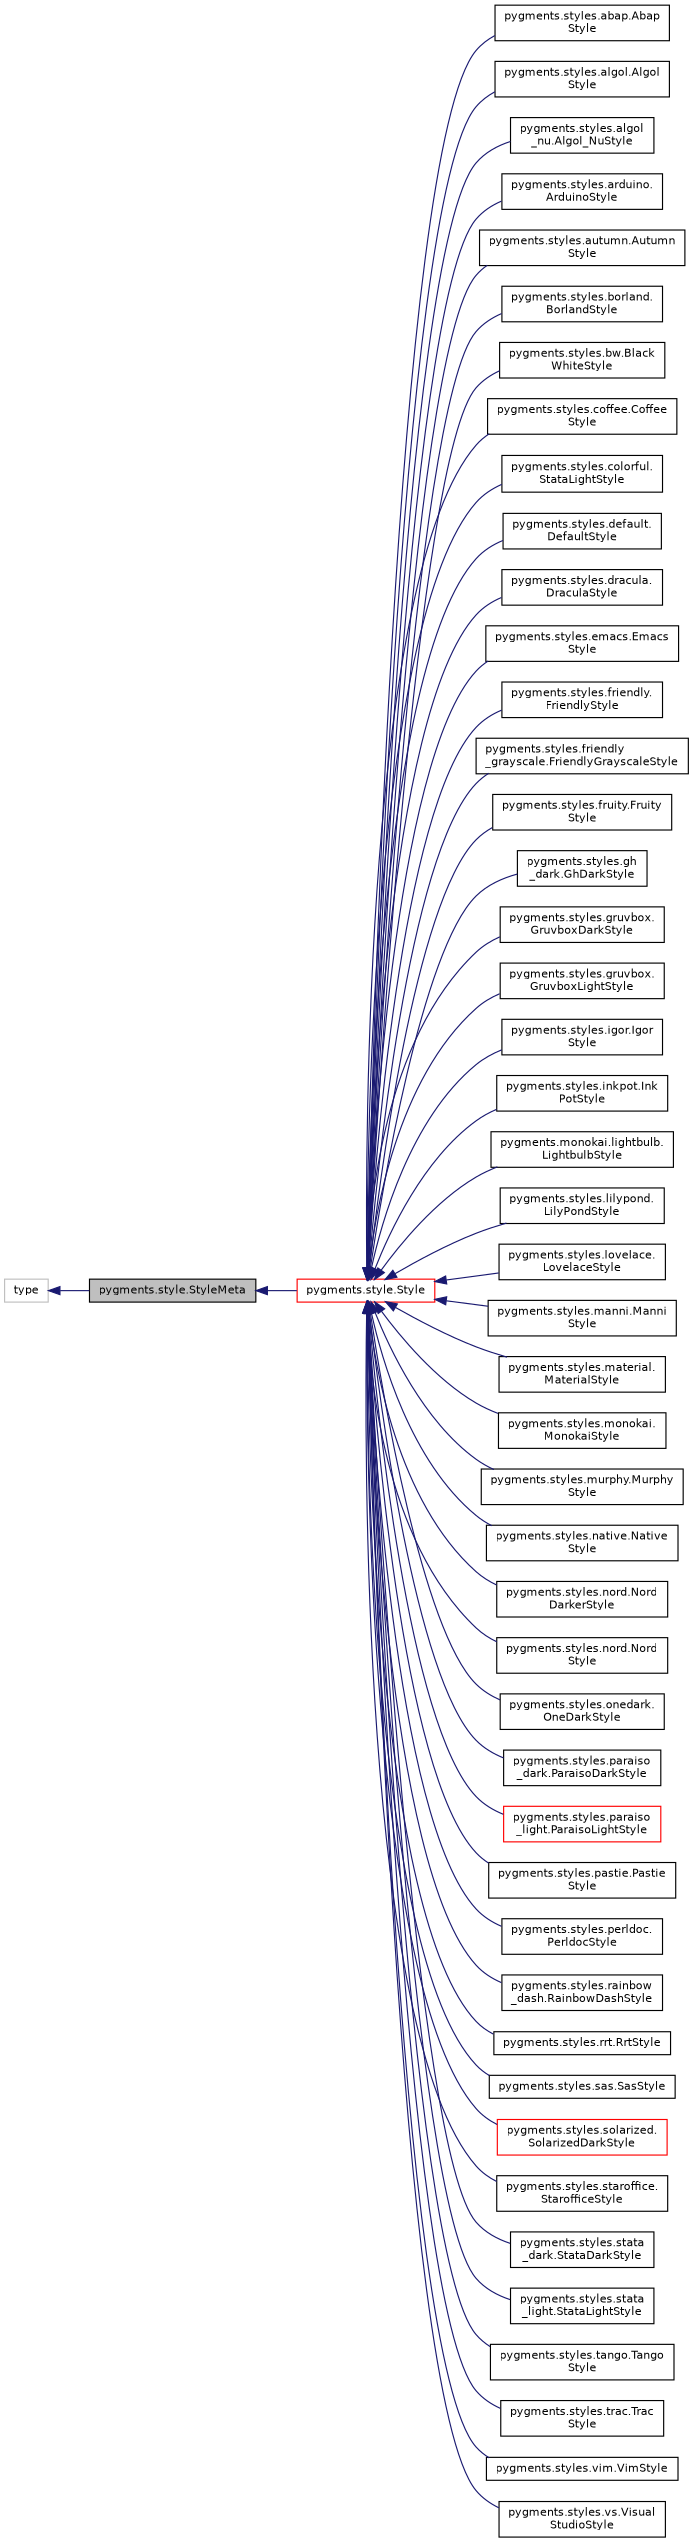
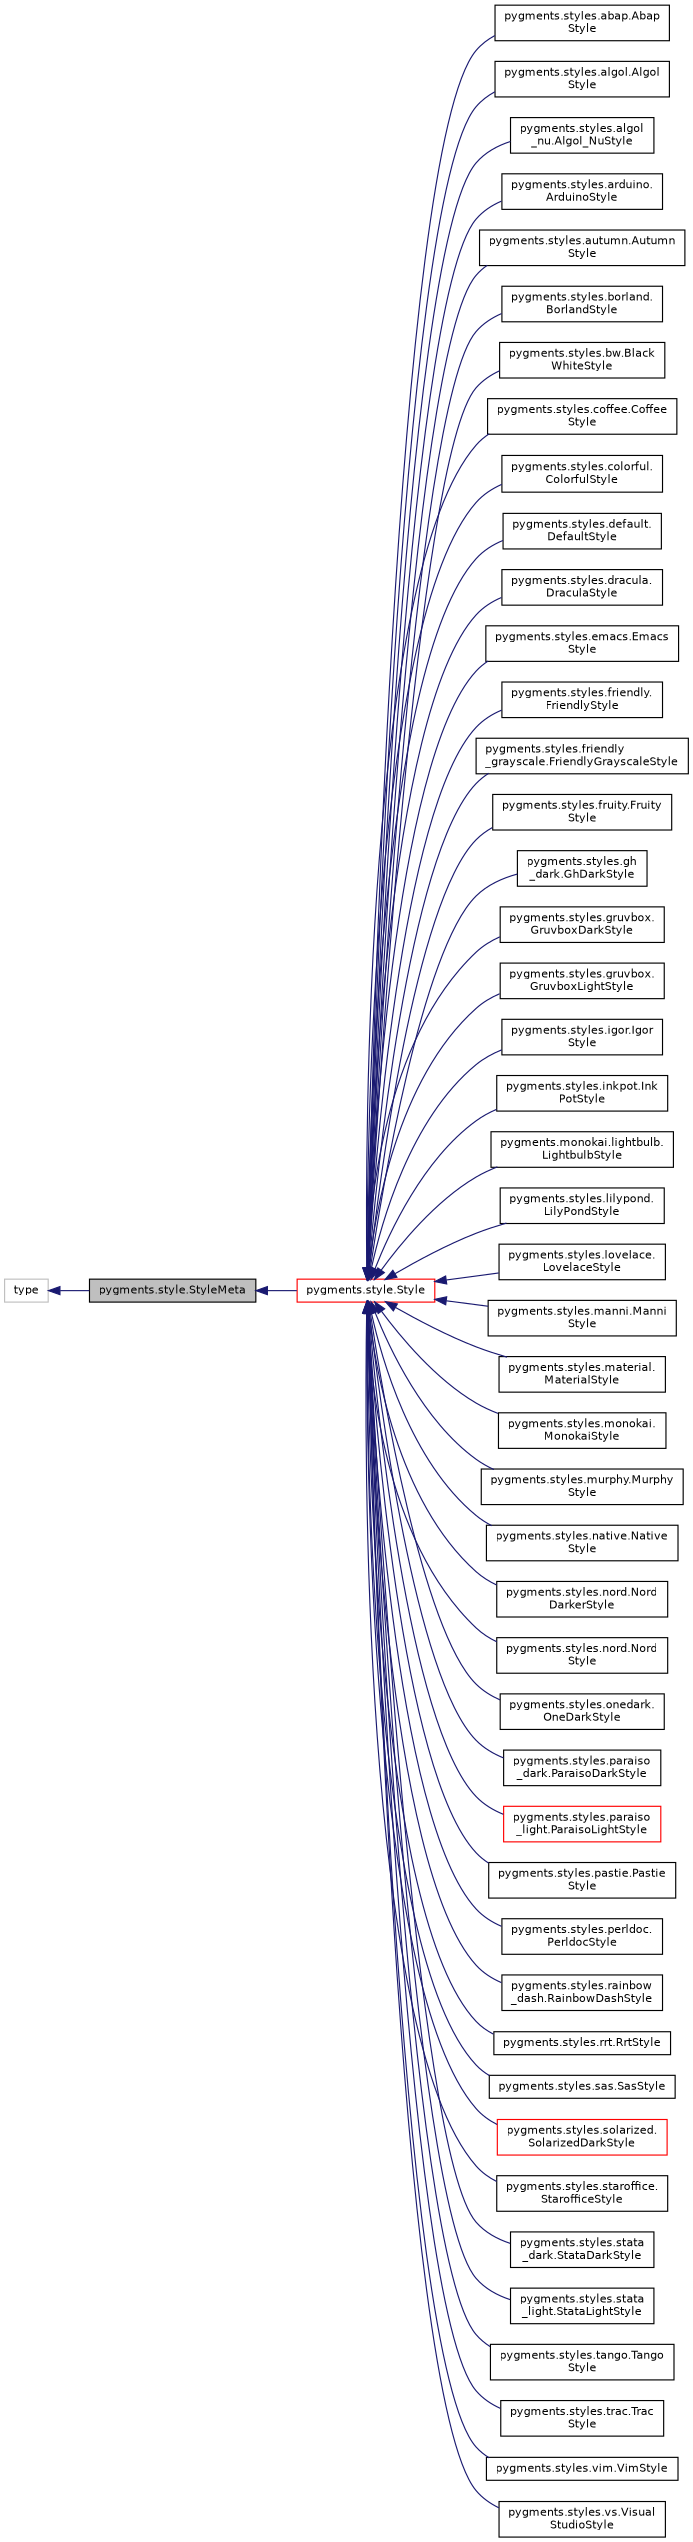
node "pygments.styles.colorful. StataLightStyle": label "pygments.styles.colorful. StataLightStyle" -> "pygments.styles.colorful. ColorfulStyle"
